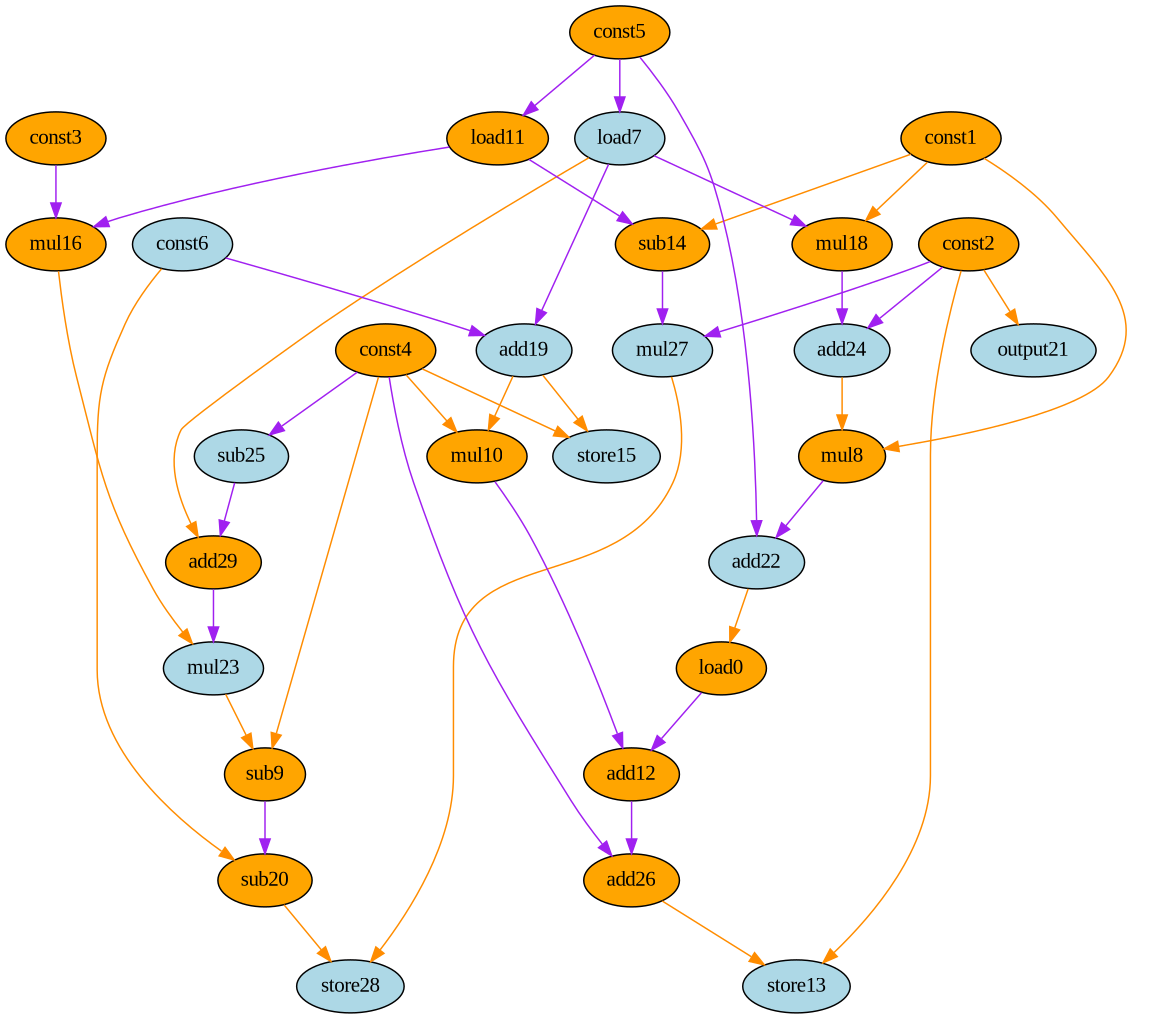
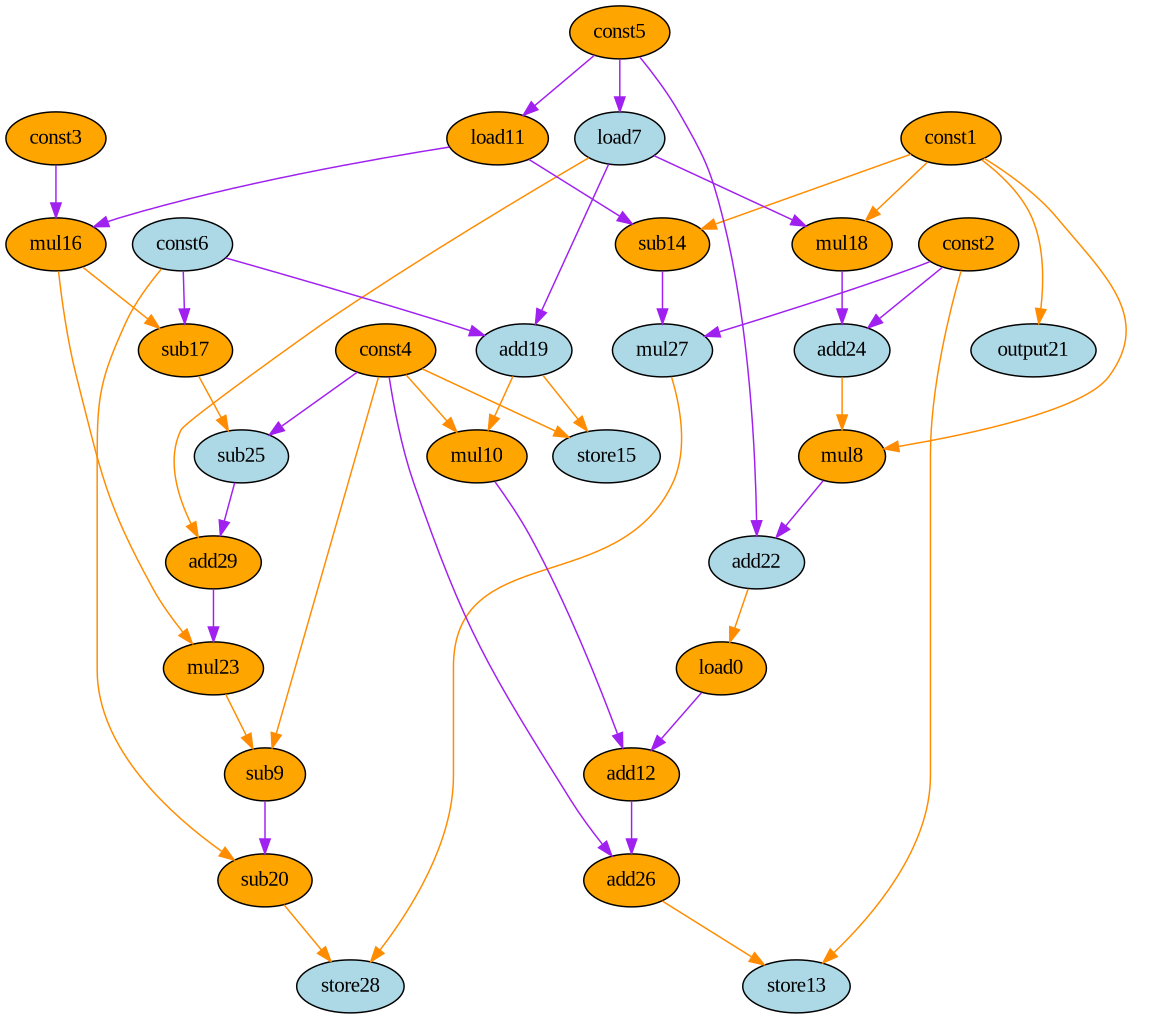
edge "const2" -> "output21": now "const1" -> "output21"
node "sub17": added
node "mul23": fillcolor lightblue -> orange
